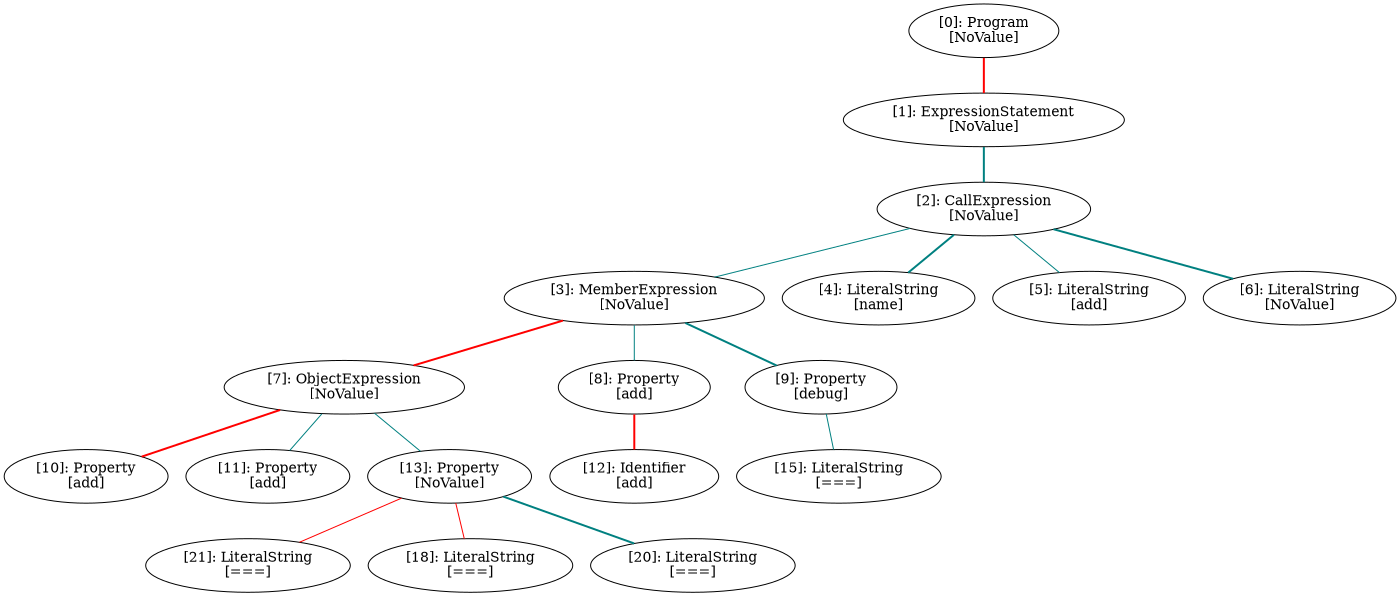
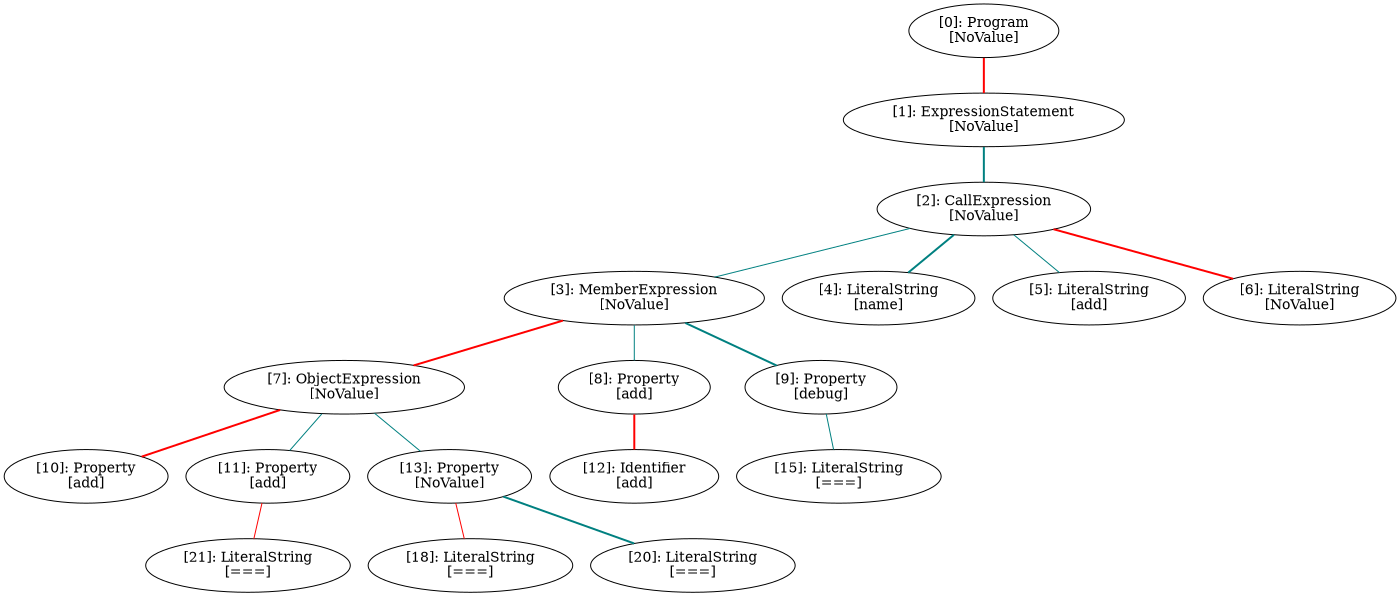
edge "[2]: CallExpression [NoValue]" -- "[6]: LiteralString [NoValue]": color teal -> red
edge "[13]: Property [NoValue]" -- "[21]: LiteralString [===]": now "[11]: Property [add]" -- "[21]: LiteralString [===]"
